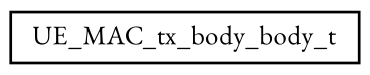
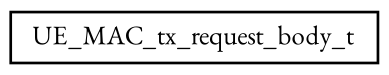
node "UE_MAC_tx_body_body_t": label "UE_MAC_tx_body_body_t" -> "UE_MAC_tx_request_body_t"
